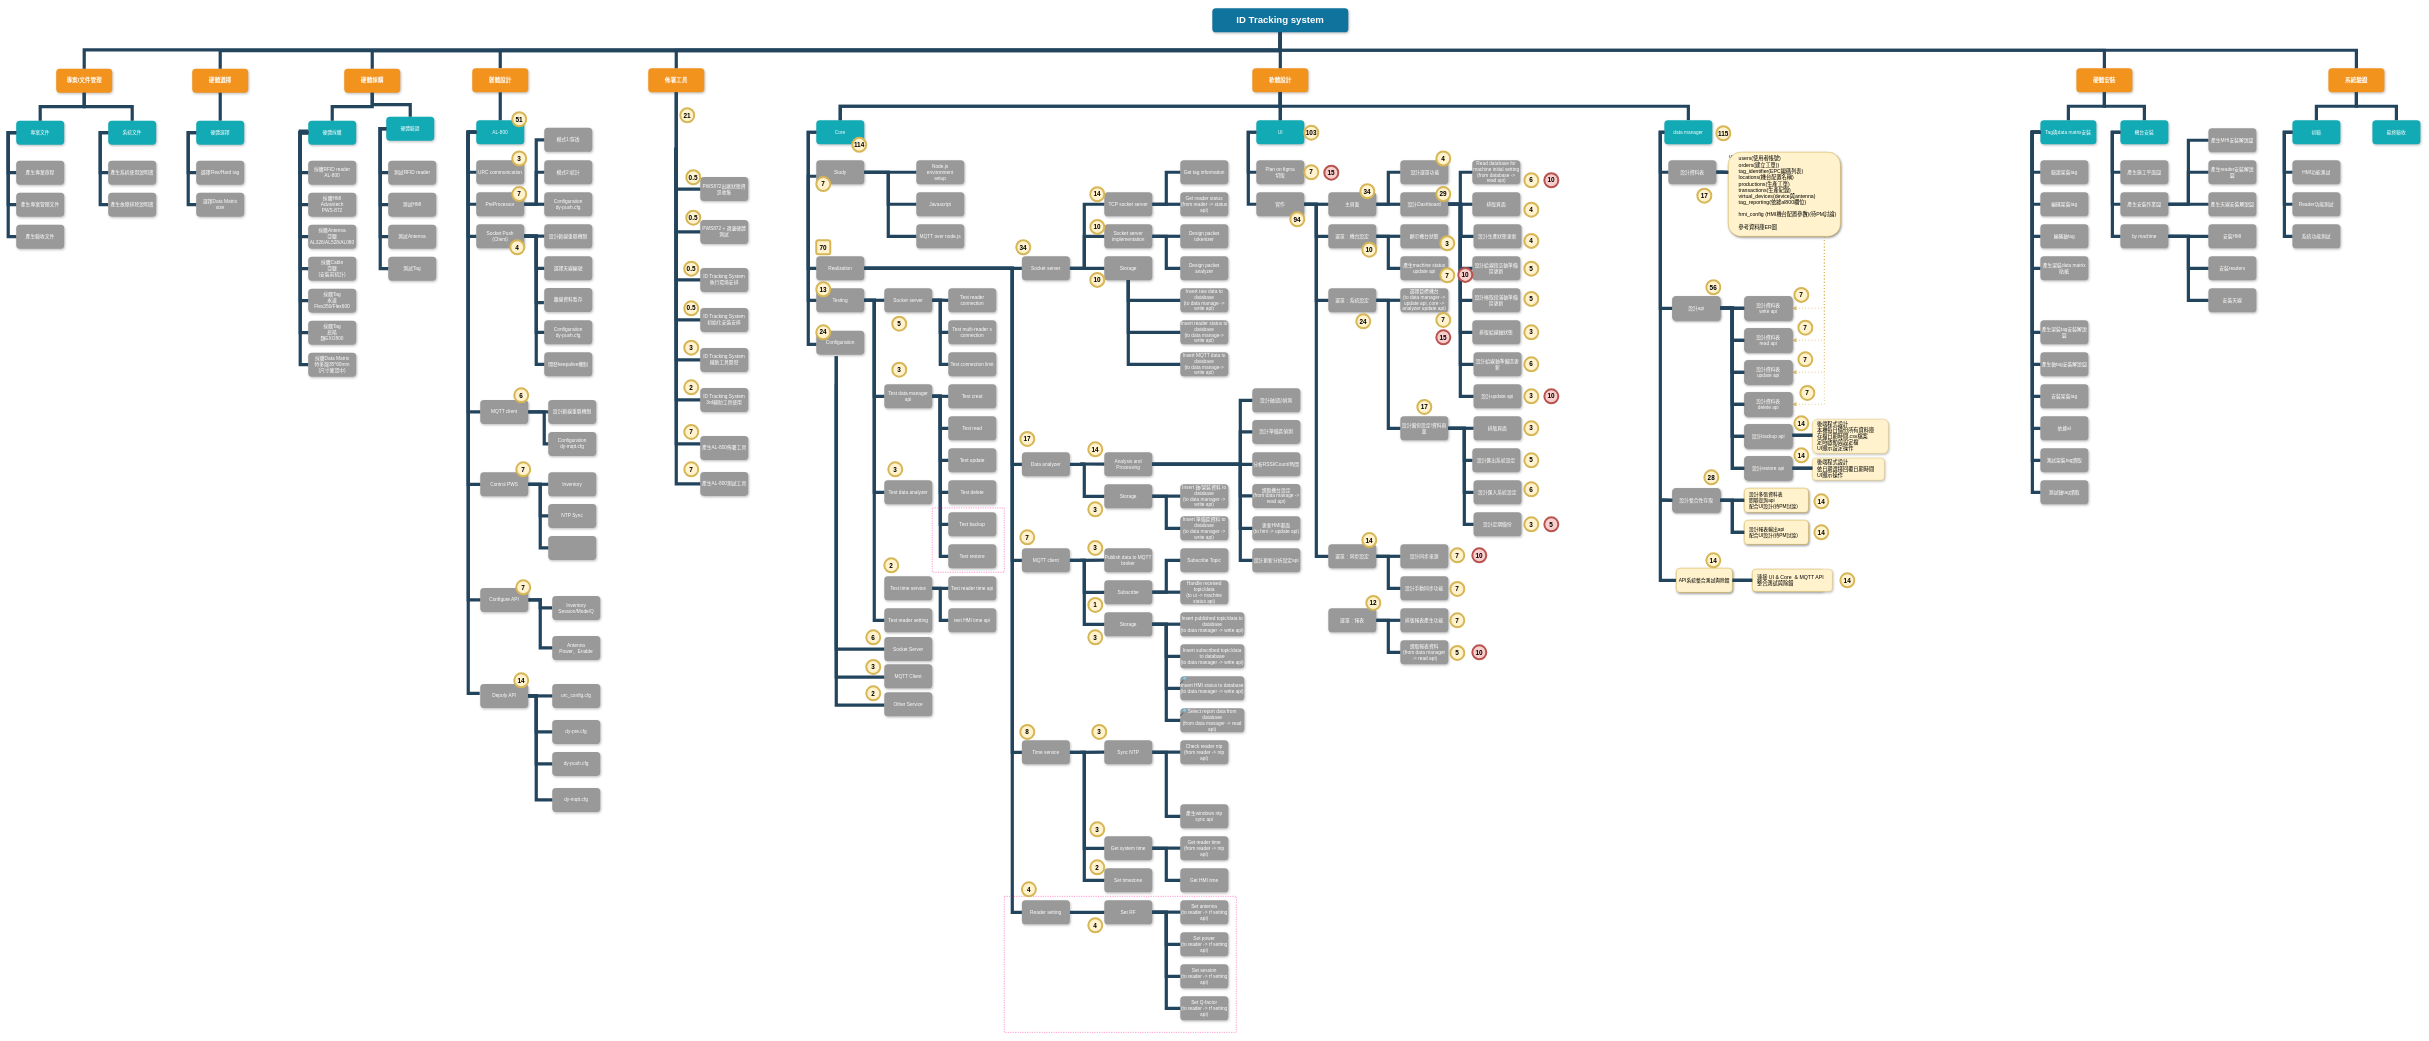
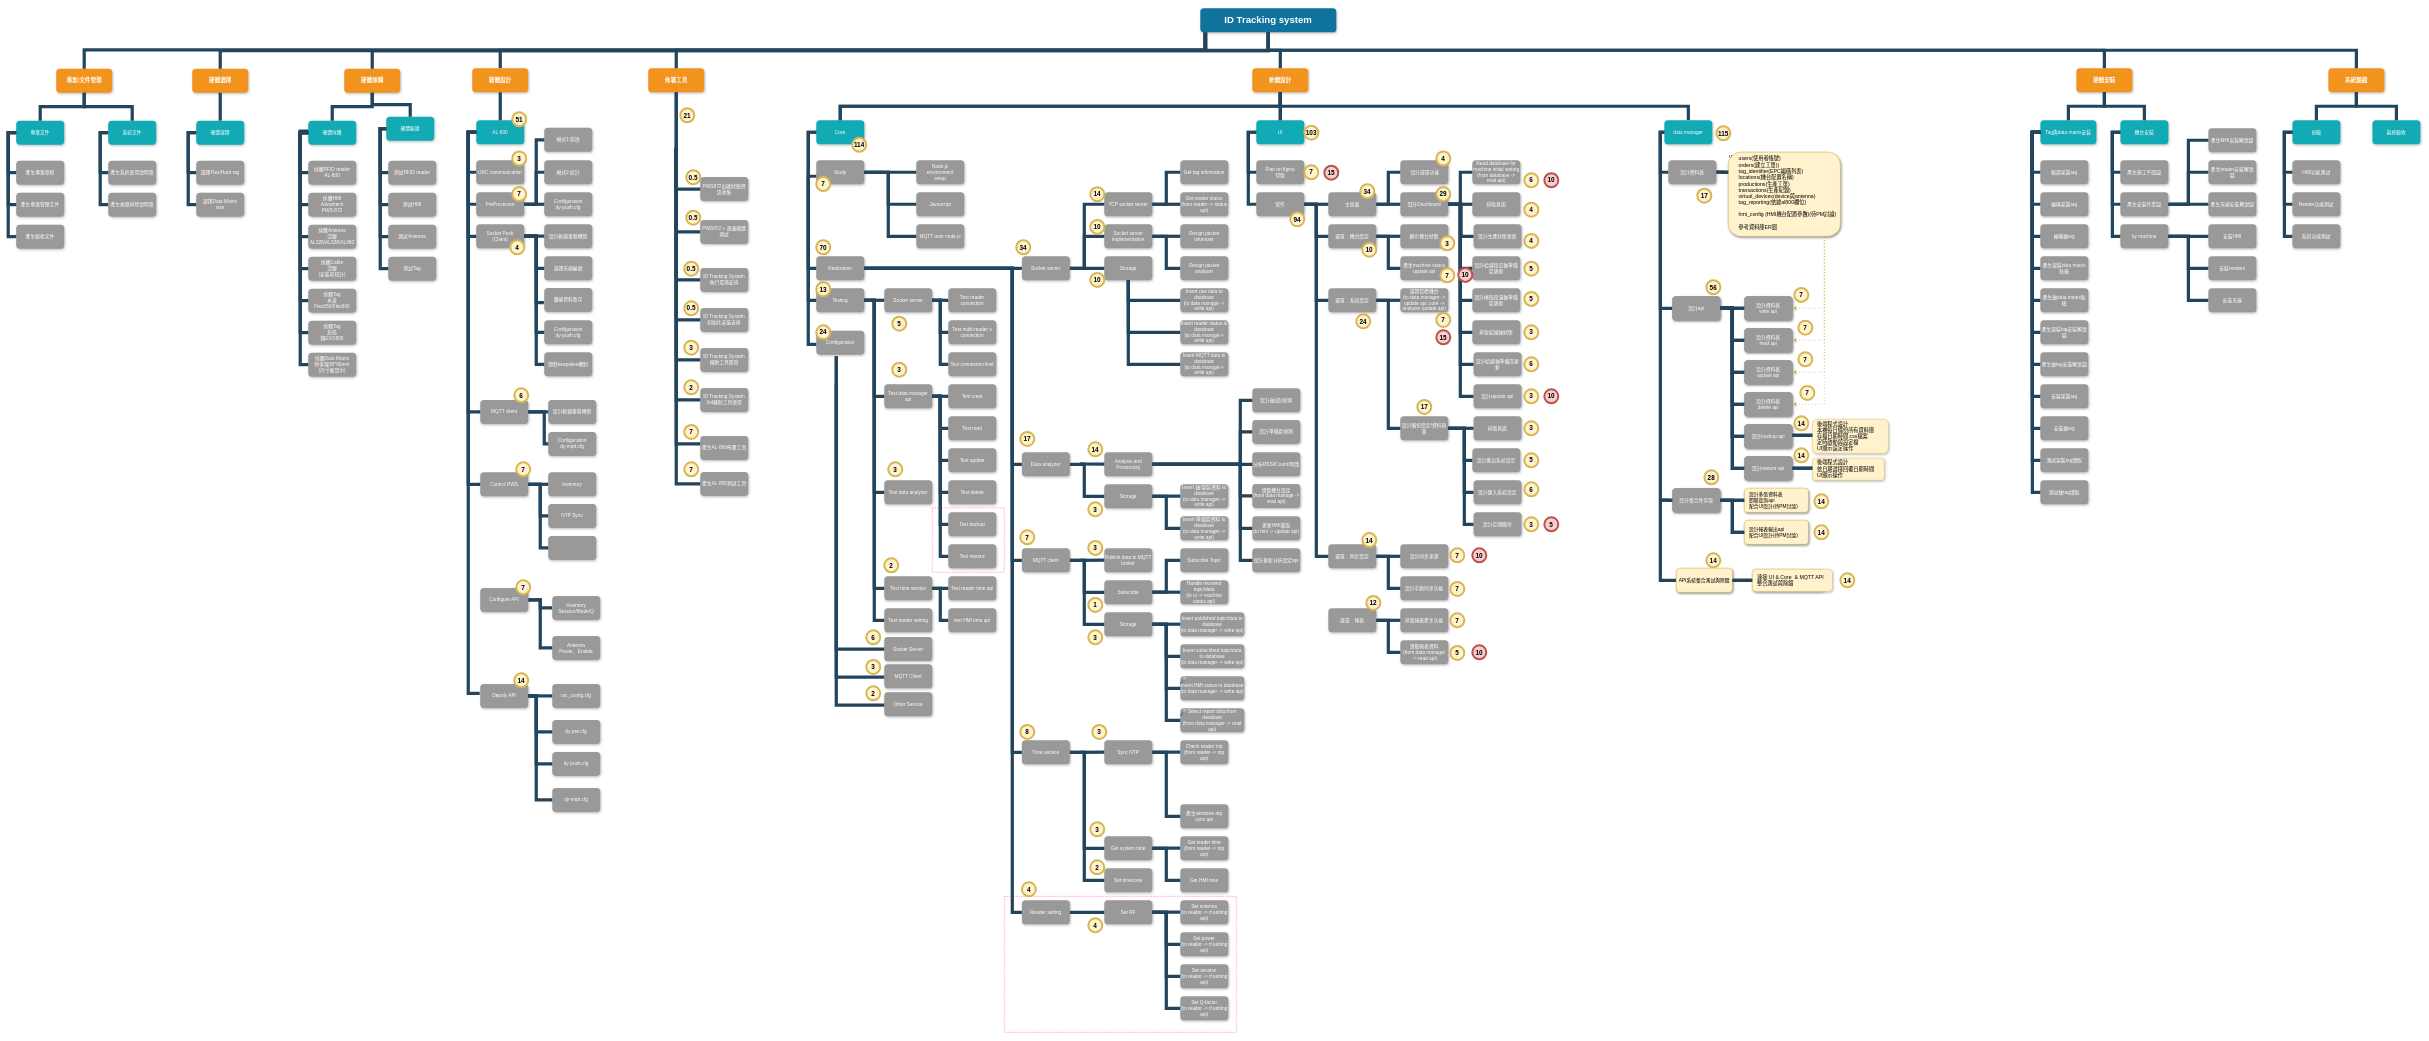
node "ID Tracking system": moved (1280, 20) -> (1268, 20)
node "70": shape rounded rectangle -> ellipse
edge "Tag與data matrix安裝" -- "產生軸data matrix貼紙": added
node "產生軸data matrix貼紙": added
node "依據al": label "依據al" -> "安裝軸tag"
edge "Testing" -- "Test time service": added
edge "AL-800" -- "Configure API": removed
